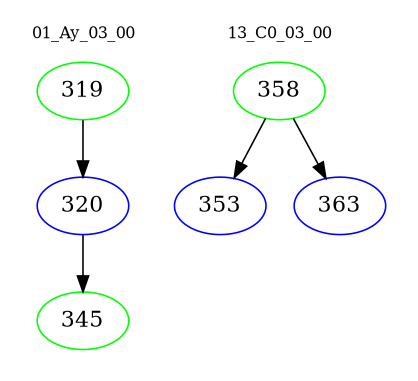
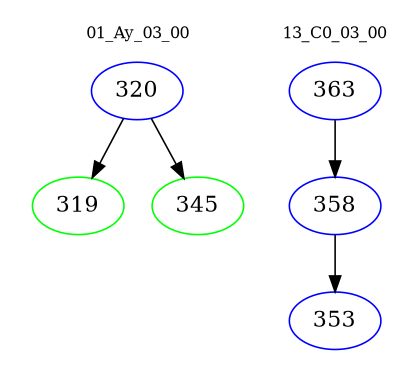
node "358": color green -> blue
edge "319" -> "320": reversed
edge "358" -> "363": reversed
